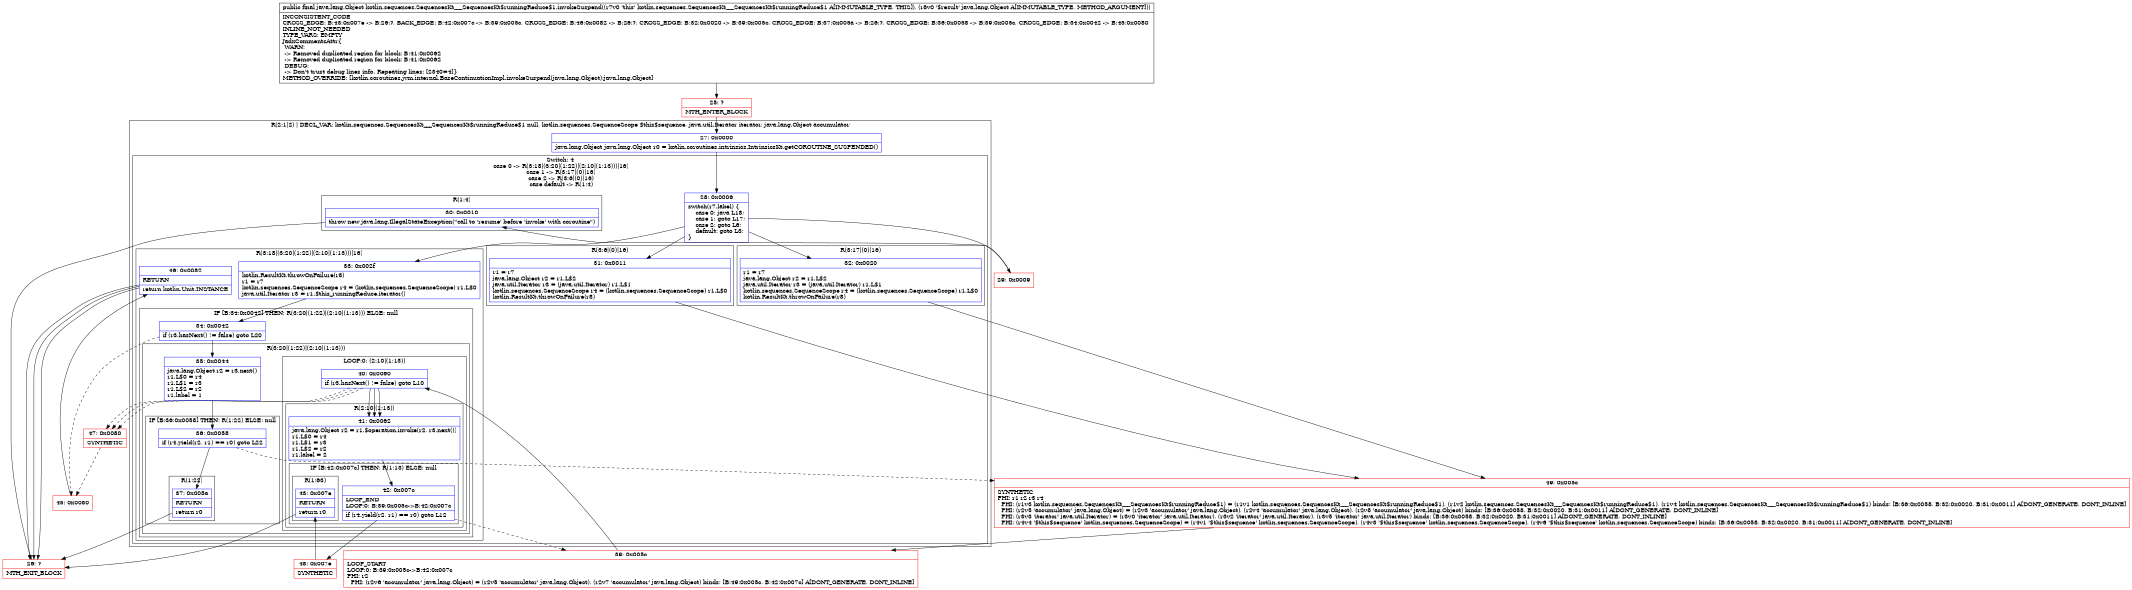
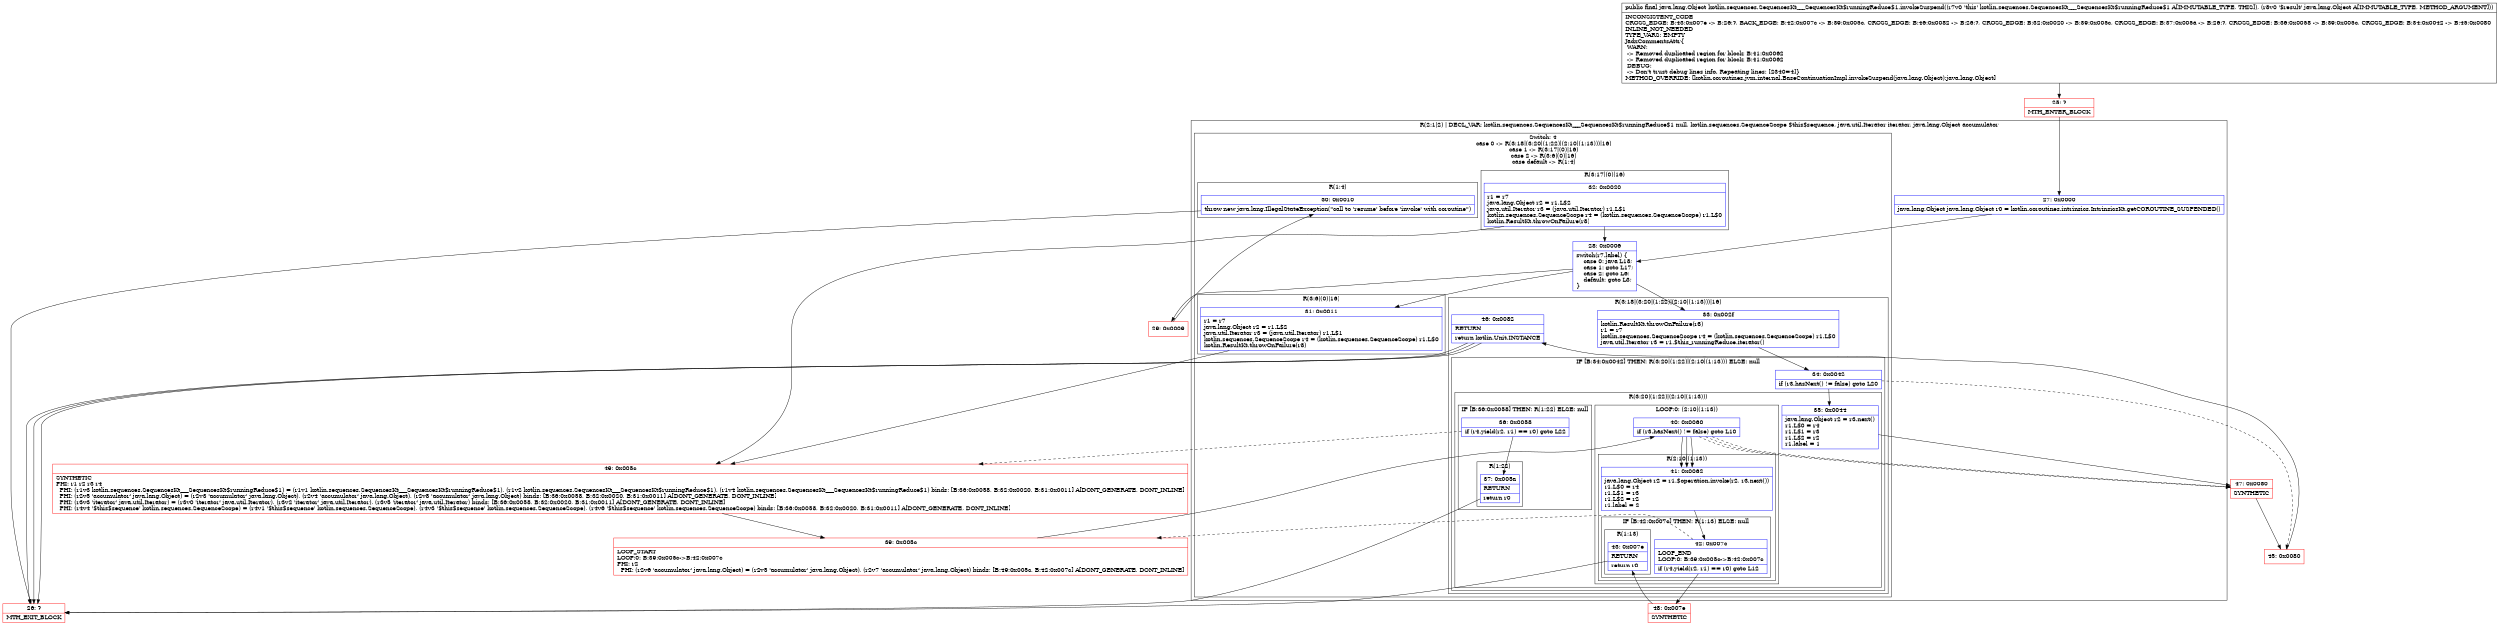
edge "28: 0x0006" -> "32: 0x0020": reversed
edge "35: 0x0044" -> "36: 0x0058": now "35: 0x0044" -> "47: 0x0080"
edge "47: 0x0080" -> "45: 0x0080": style dashed -> solid
cluster "R(1:63)": label "R(1:63)" -> "R(1:13)"
